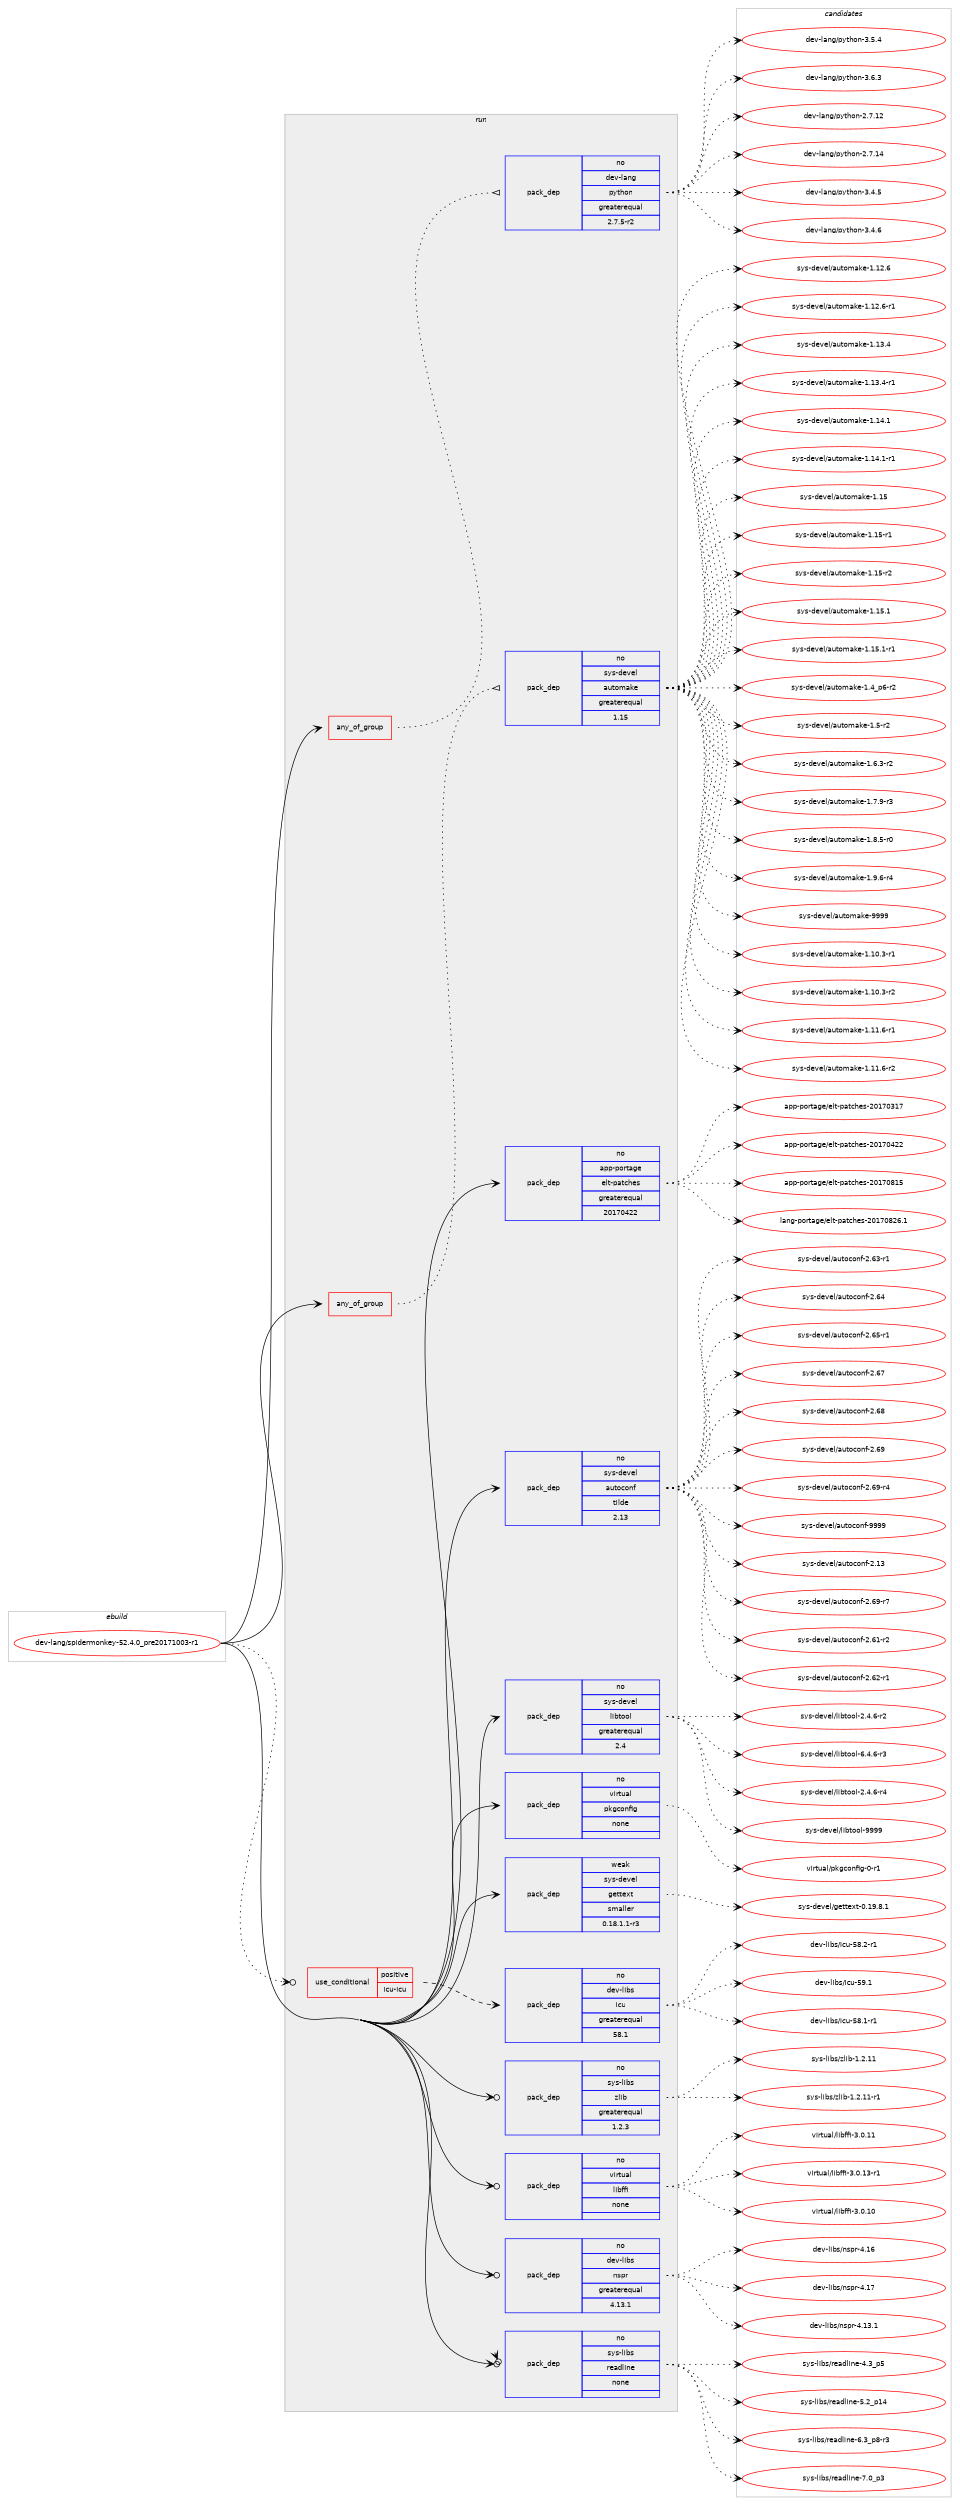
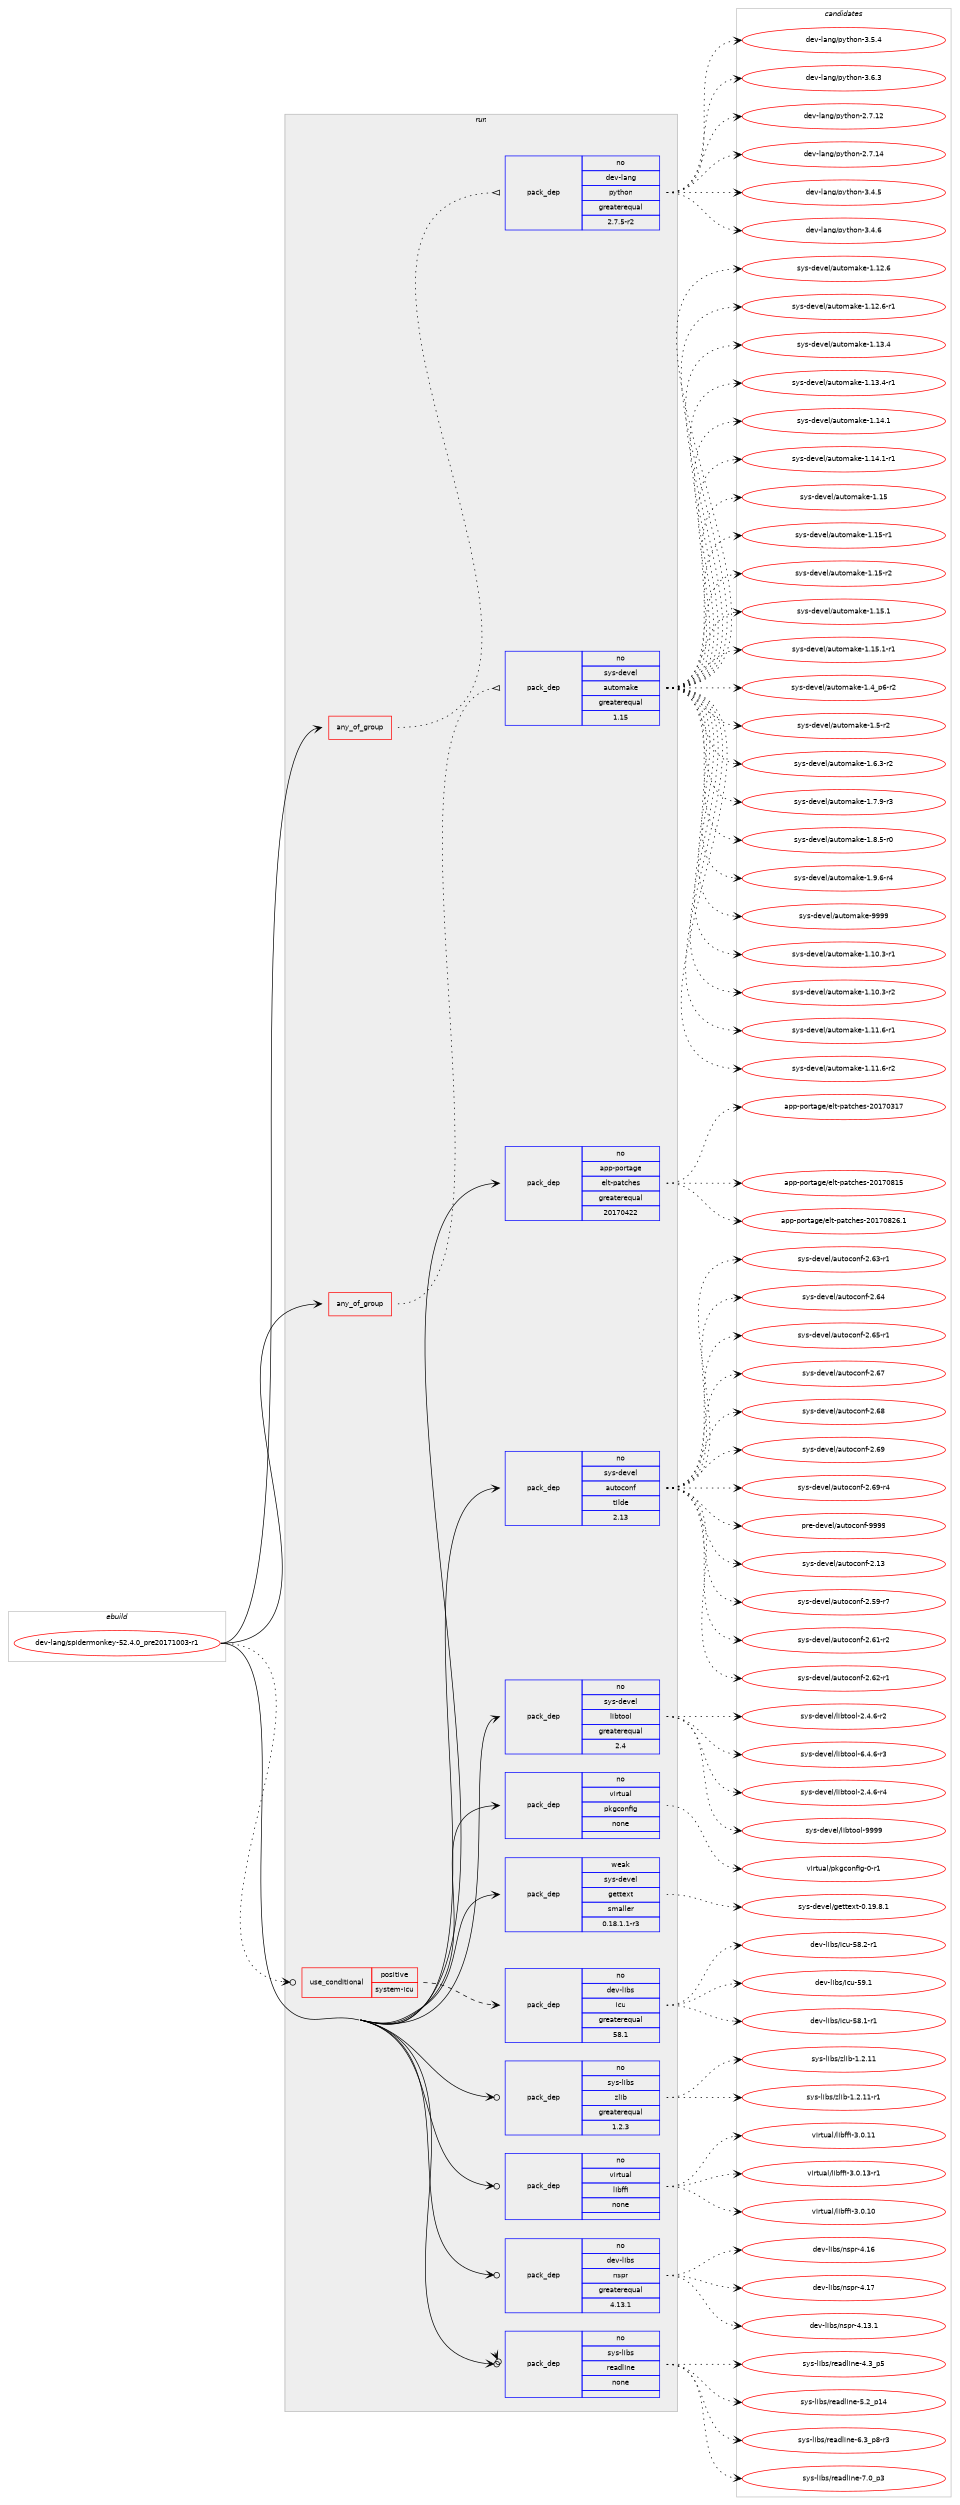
node "app-portage/elt-patches-20170422": removed
node "lang-portage/elt-patches-20170826.1": label "lang-portage/elt-patches-20170826.1" -> "app-portage/elt-patches-20170826.1"
node "sys-devel/autoconf-9999": label "sys-devel/autoconf-9999" -> "pre-devel/autoconf-9999"
node "sys-devel/autoconf-2.69-r7": label "sys-devel/autoconf-2.69-r7" -> "sys-devel/autoconf-2.59-r7"
node "use_conditional": text "icu-icu" -> "system-icu"
